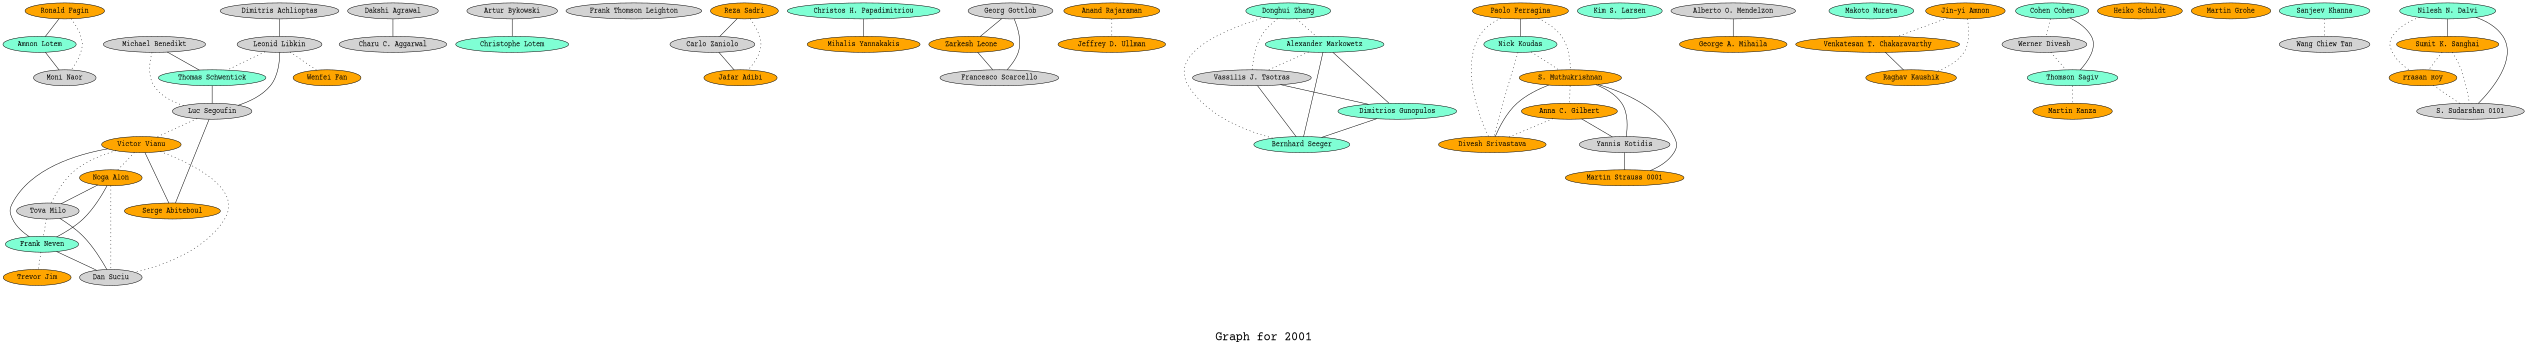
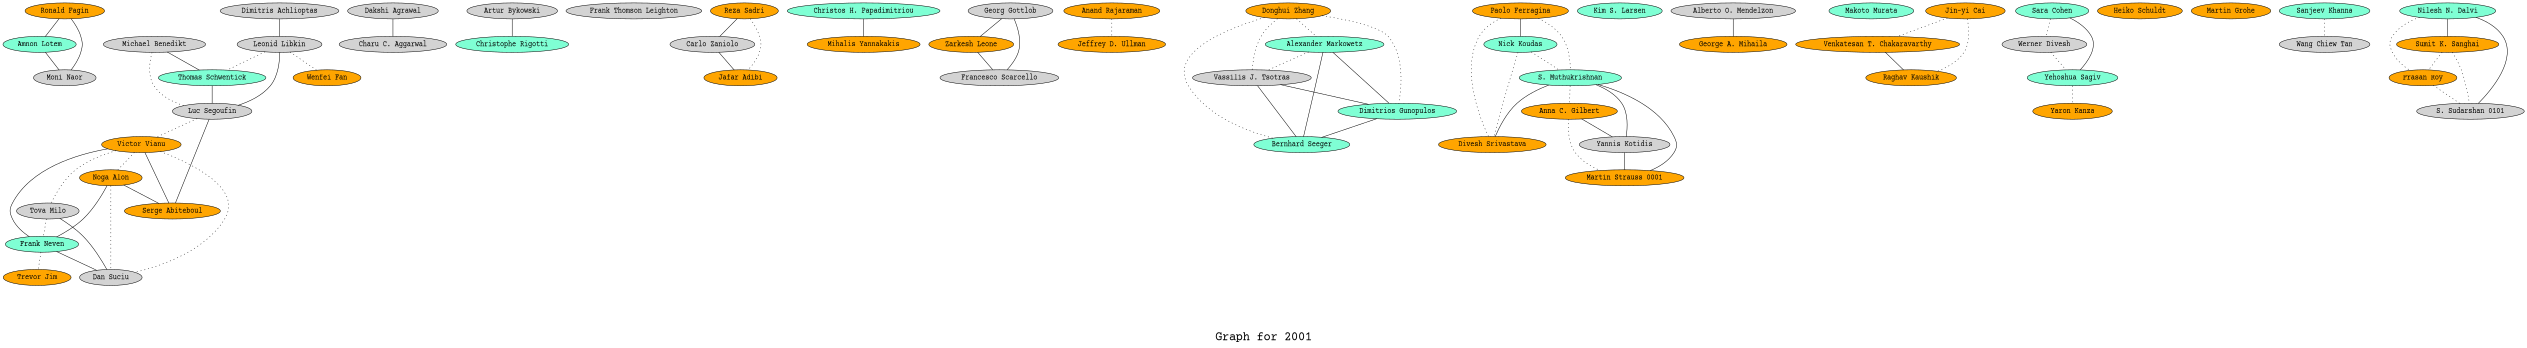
node "Donghui Zhang": fillcolor aquamarine -> orange
node "Jin-yi Amnon": label "Jin-yi Amnon" -> "Jin-yi Cai"
node "Cohen Cohen": label "Cohen Cohen" -> "Sara Cohen"
edge "Donghui Zhang" -- "Dimitrios Gunopulos": added
edge "Ronald Fagin" -- "Moni Naor": style dotted -> solid
node "Christophe Lotem": label "Christophe Lotem" -> "Christophe Rigotti"
node "S. Muthukrishnan": fillcolor orange -> aquamarine
node "Thomson Sagiv": label "Thomson Sagiv" -> "Yehoshua Sagiv"
node "Martin Kanza": label "Martin Kanza" -> "Yaron Kanza"
edge "Anna C. Gilbert" -- "Divesh Srivastava": now "Anna C. Gilbert" -- "Martin Strauss 0001"
edge "Noga Alon" -- "Tova Milo": now "Noga Alon" -- "Serge Abiteboul"
